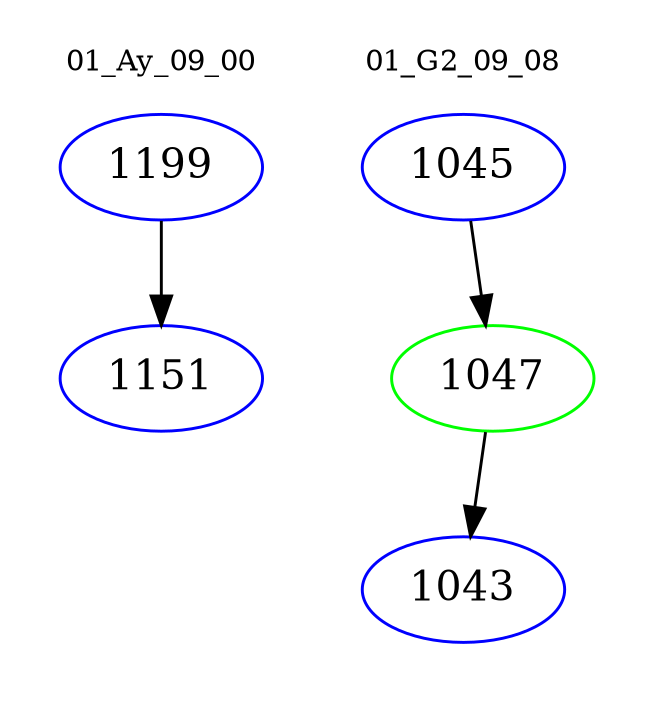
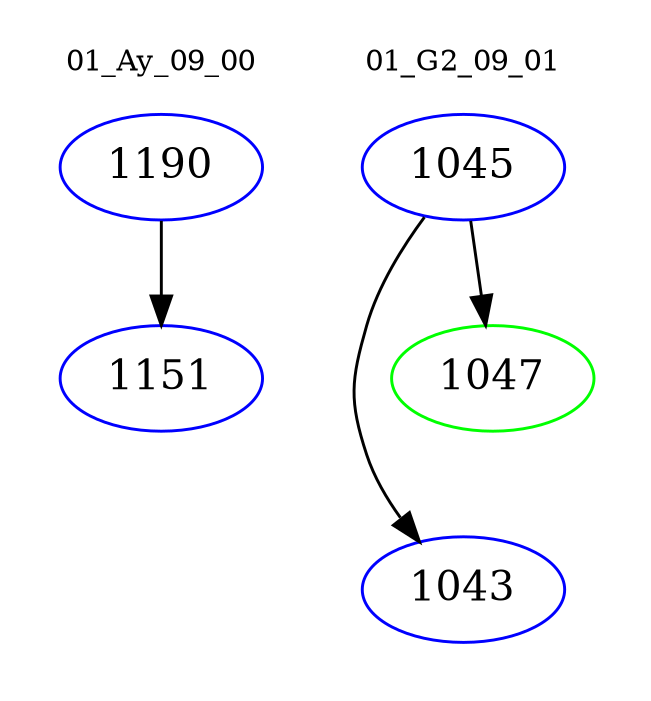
cluster "01_G2_09_08": label "01_G2_09_08" -> "01_G2_09_01"
node "1199": label "1199" -> "1190"
edge "1047" -> "1043": now "1045" -> "1043"
